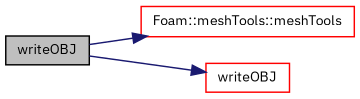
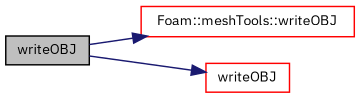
node "Foam::meshTools::meshTools": label "Foam::meshTools::meshTools" -> "Foam::meshTools::writeOBJ"
